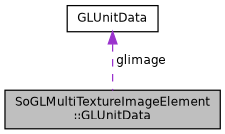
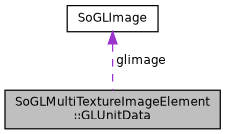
node "GLUnitData": label "GLUnitData" -> "SoGLImage"
